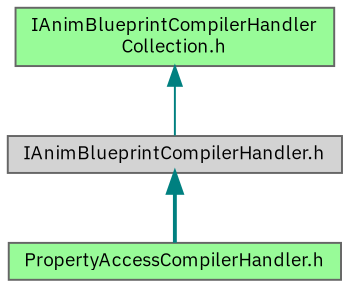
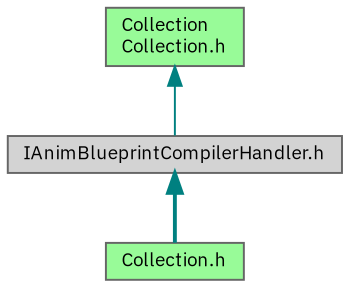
node "IAnimBlueprintCompilerHandler Collection.h": label "IAnimBlueprintCompilerHandler Collection.h" -> "Collection Collection.h"
node "PropertyAccessCompilerHandler.h": label "PropertyAccessCompilerHandler.h" -> "Collection.h"
